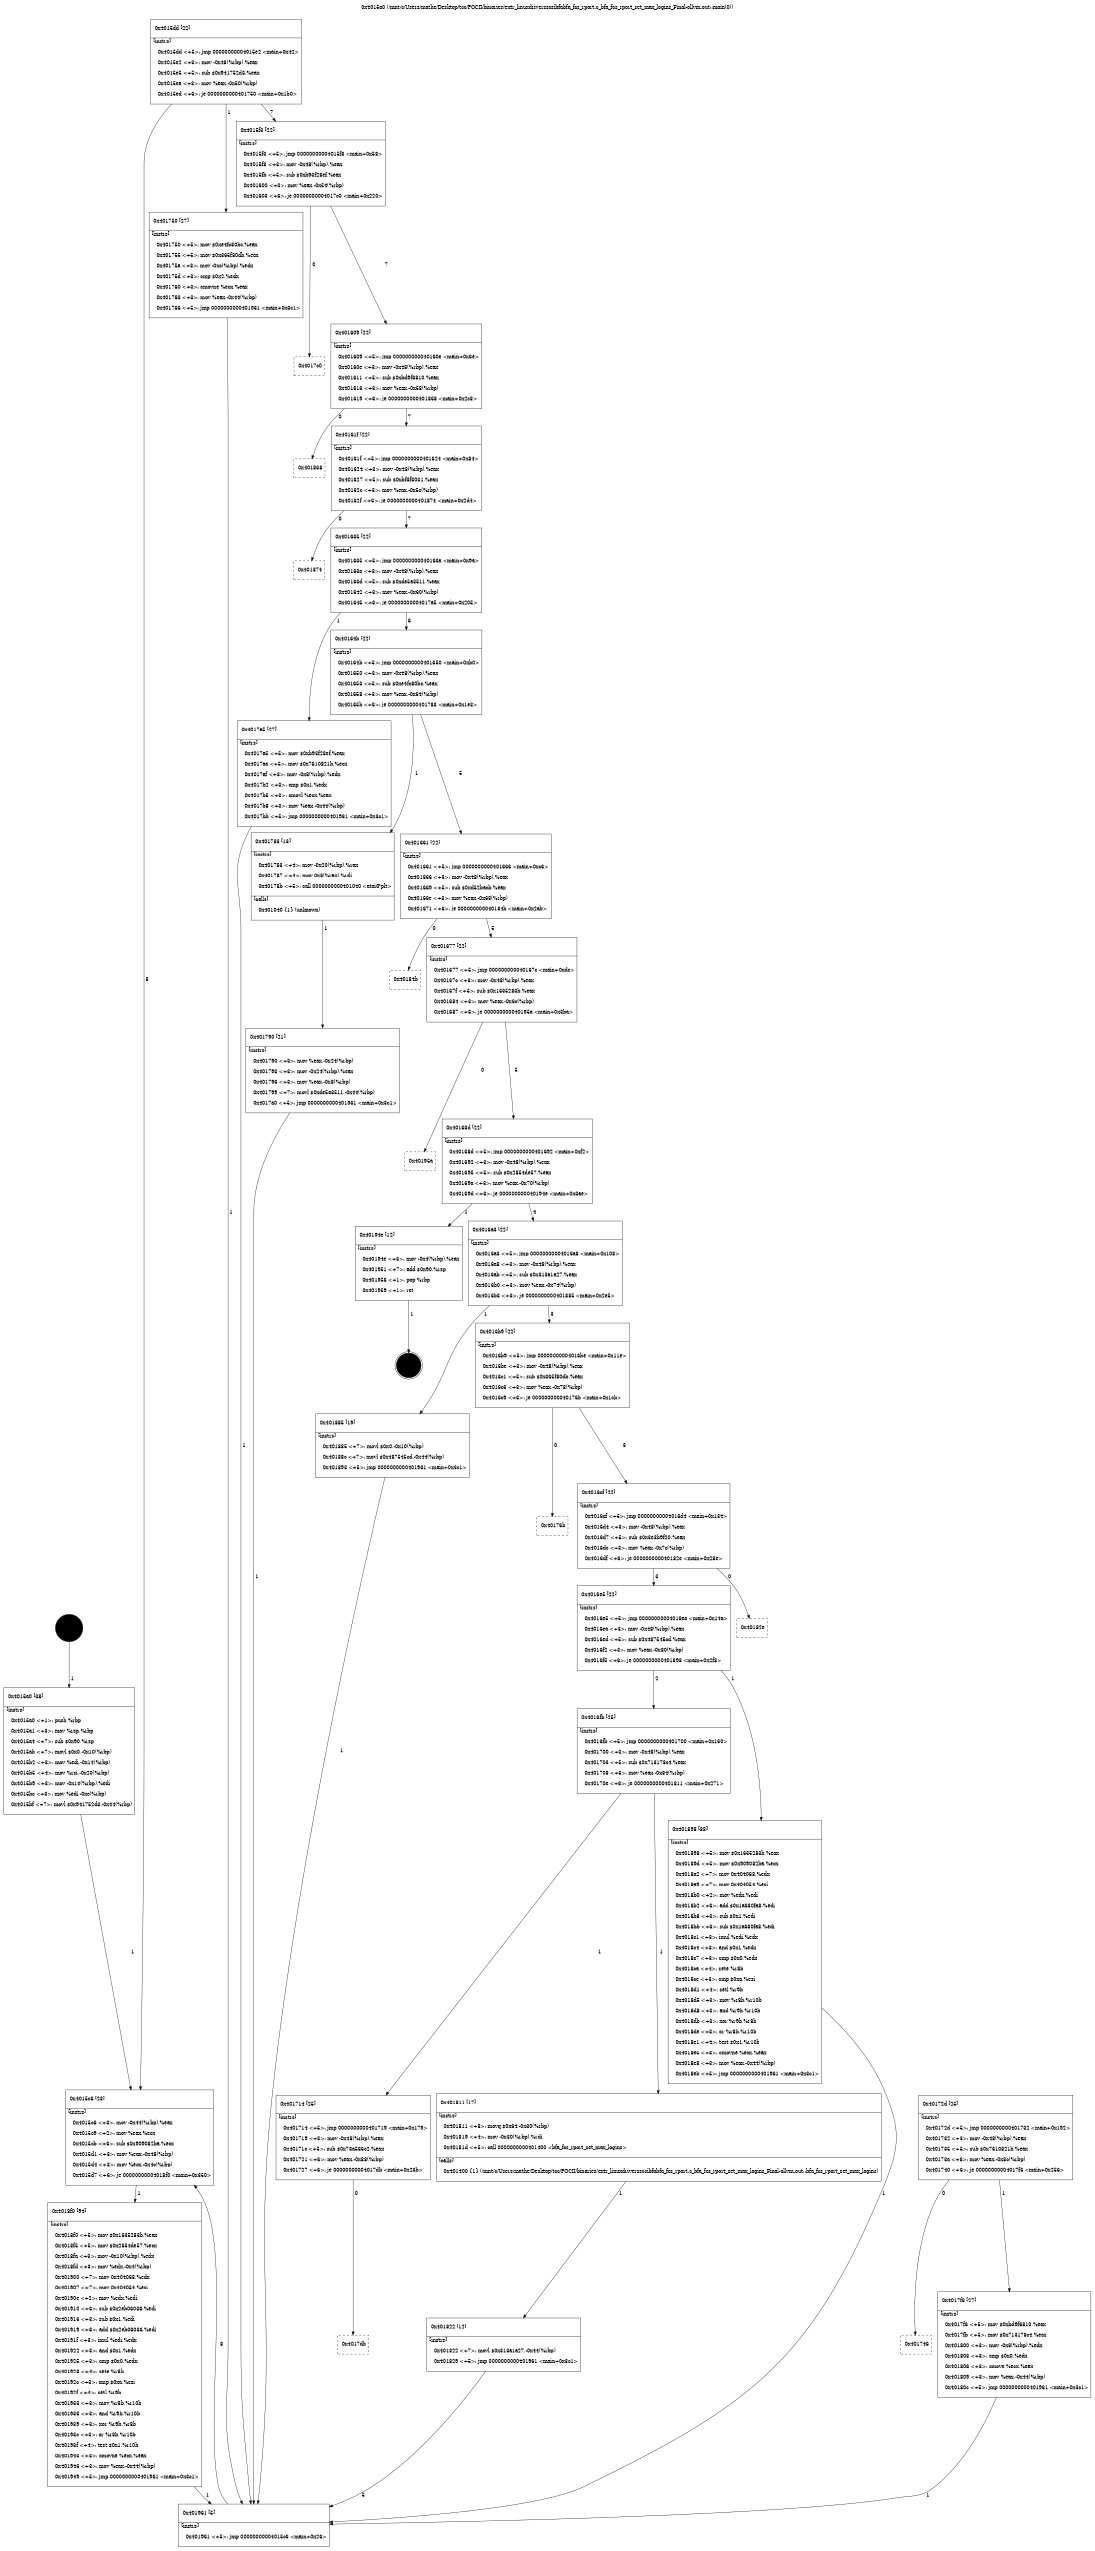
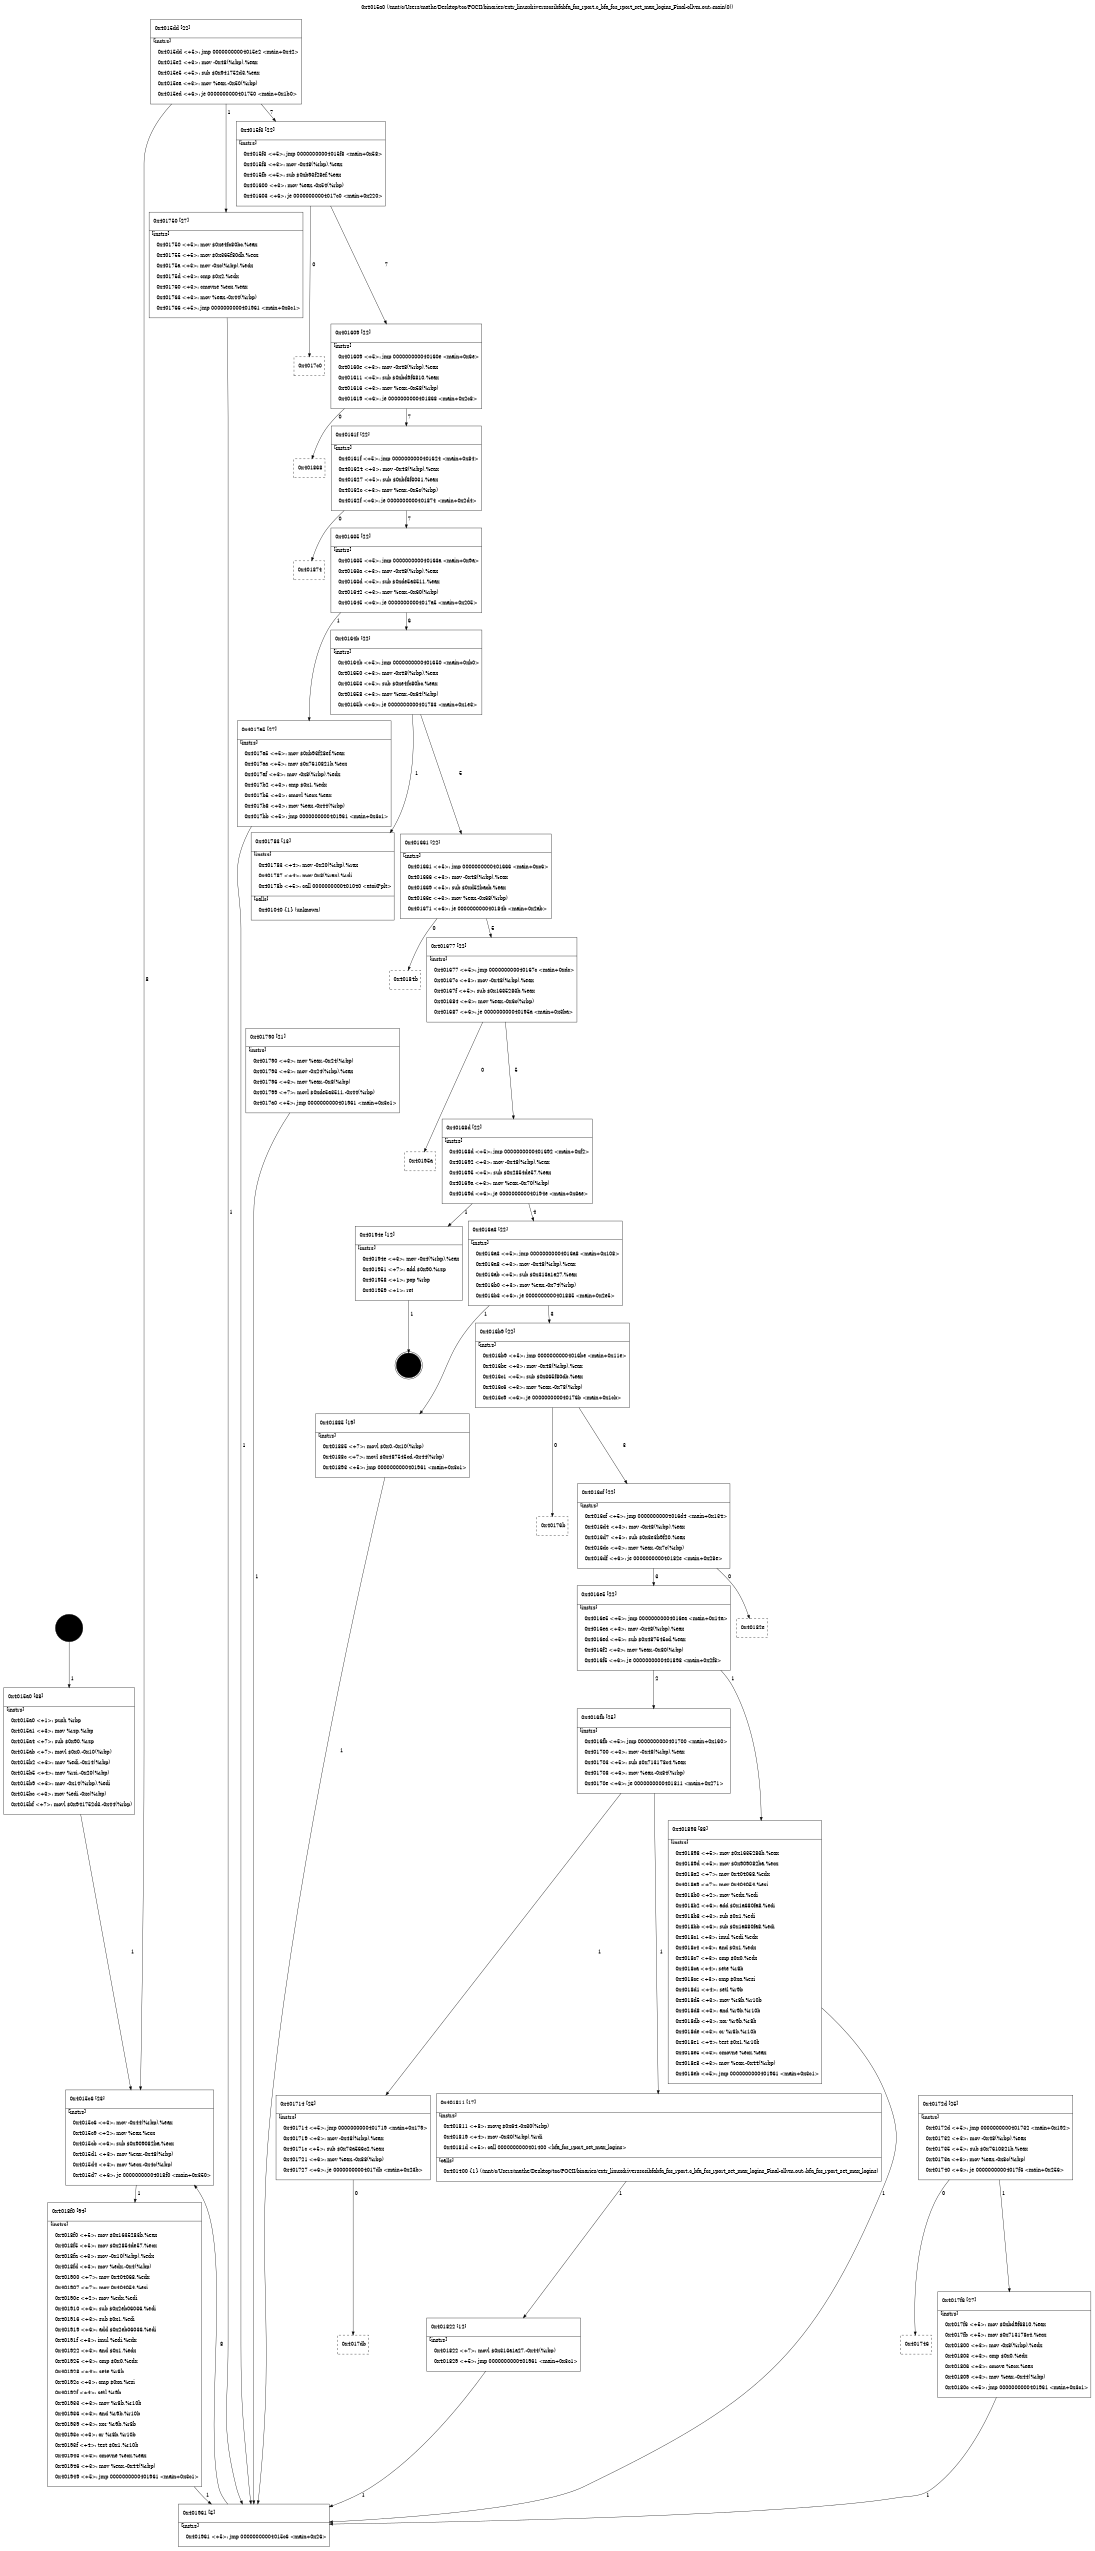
edge "0x401783 [13]" -> "0x401790 [21]": removed, label "1"
edge "0x401822 [12]" -> "0x401961 [5]": label " 5" -> " 1"
